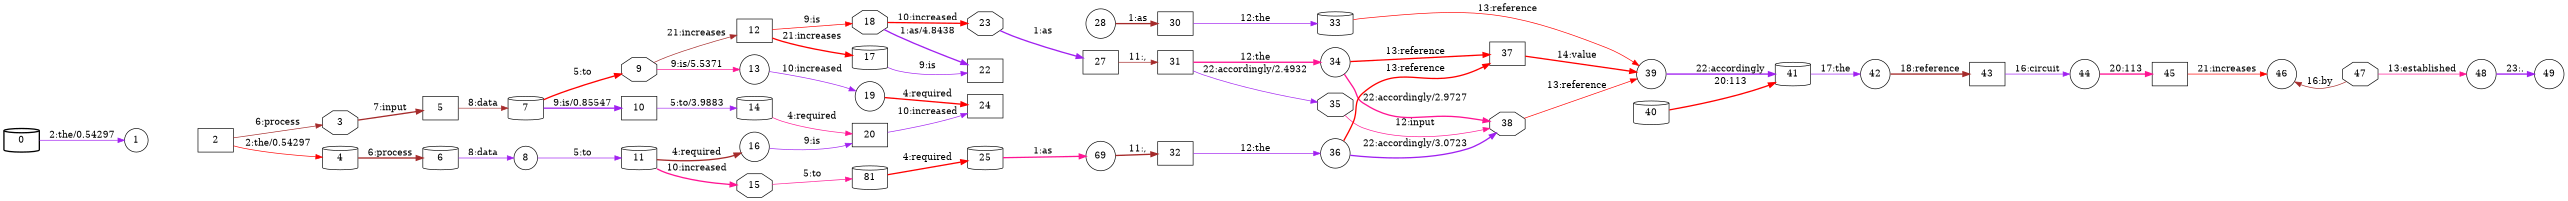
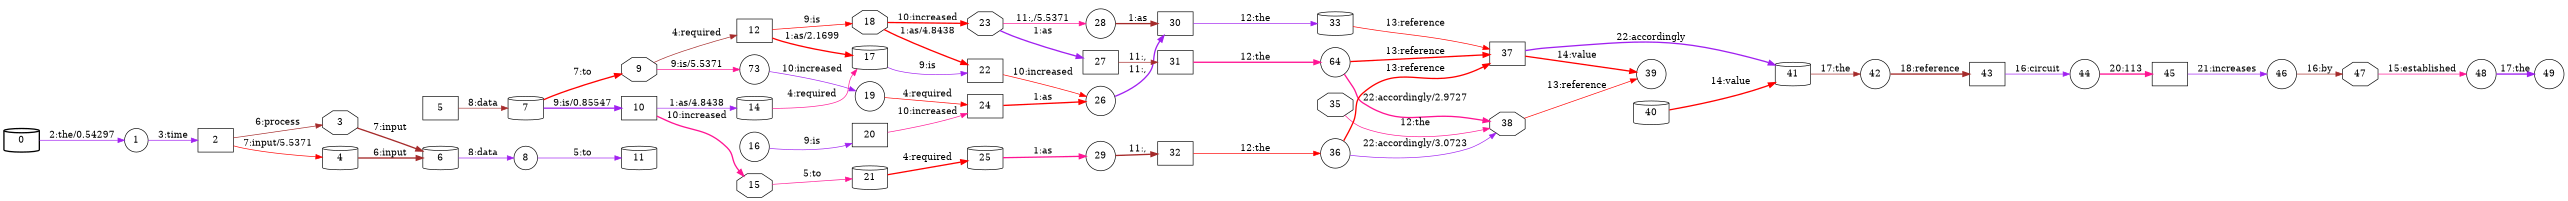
edge "33" -> "39": now "33" -> "37"
edge "23" -> "28": added, label "11:,/5.5371"
edge "9" -> "12": label "21:increases" -> "4:required"
edge "12" -> "17": label "21:increases" -> "1:as/2.1699"
edge "18" -> "22": color purple -> red
node "34": label "34" -> "64"
node "13": label "13" -> "73"
edge "47" -> "48": label "13:established" -> "15:established"
edge "48" -> "49": label "23:." -> "17:the"
edge "7" -> "9": label "5:to" -> "7:to"
edge "39" -> "41": now "37" -> "41"
edge "41" -> "42": color purple -> brown
edge "45" -> "46": color red -> purple
edge "40" -> "41": label "20:113" -> "14:value"
edge "47" -> "46": reversed
edge "31" -> "35": removed, label "22:accordingly/2.4932"
edge "19" -> "24": style bold -> solid
node "26": added
edge "10" -> "14": label "5:to/3.9883" -> "1:as/4.8438"
edge "3" -> "5": now "3" -> "6"
edge "35" -> "38": label "12:input" -> "12:the"
edge "20" -> "24": color purple -> deeppink
edge "14" -> "20": now "14" -> "17"
edge "1" -> "2": added, label "3:time"
edge "2" -> "4": label "2:the/0.54297" -> "7:input/5.5371"
edge "4" -> "6": label "6:process" -> "6:input"
edge "32" -> "36": color purple -> red
node "69": label "69" -> "29"
edge "36" -> "38": style bold -> solid
edge "11" -> "16": removed, label "4:required"
node "81": label "81" -> "21"
edge "11" -> "15": now "10" -> "15"
